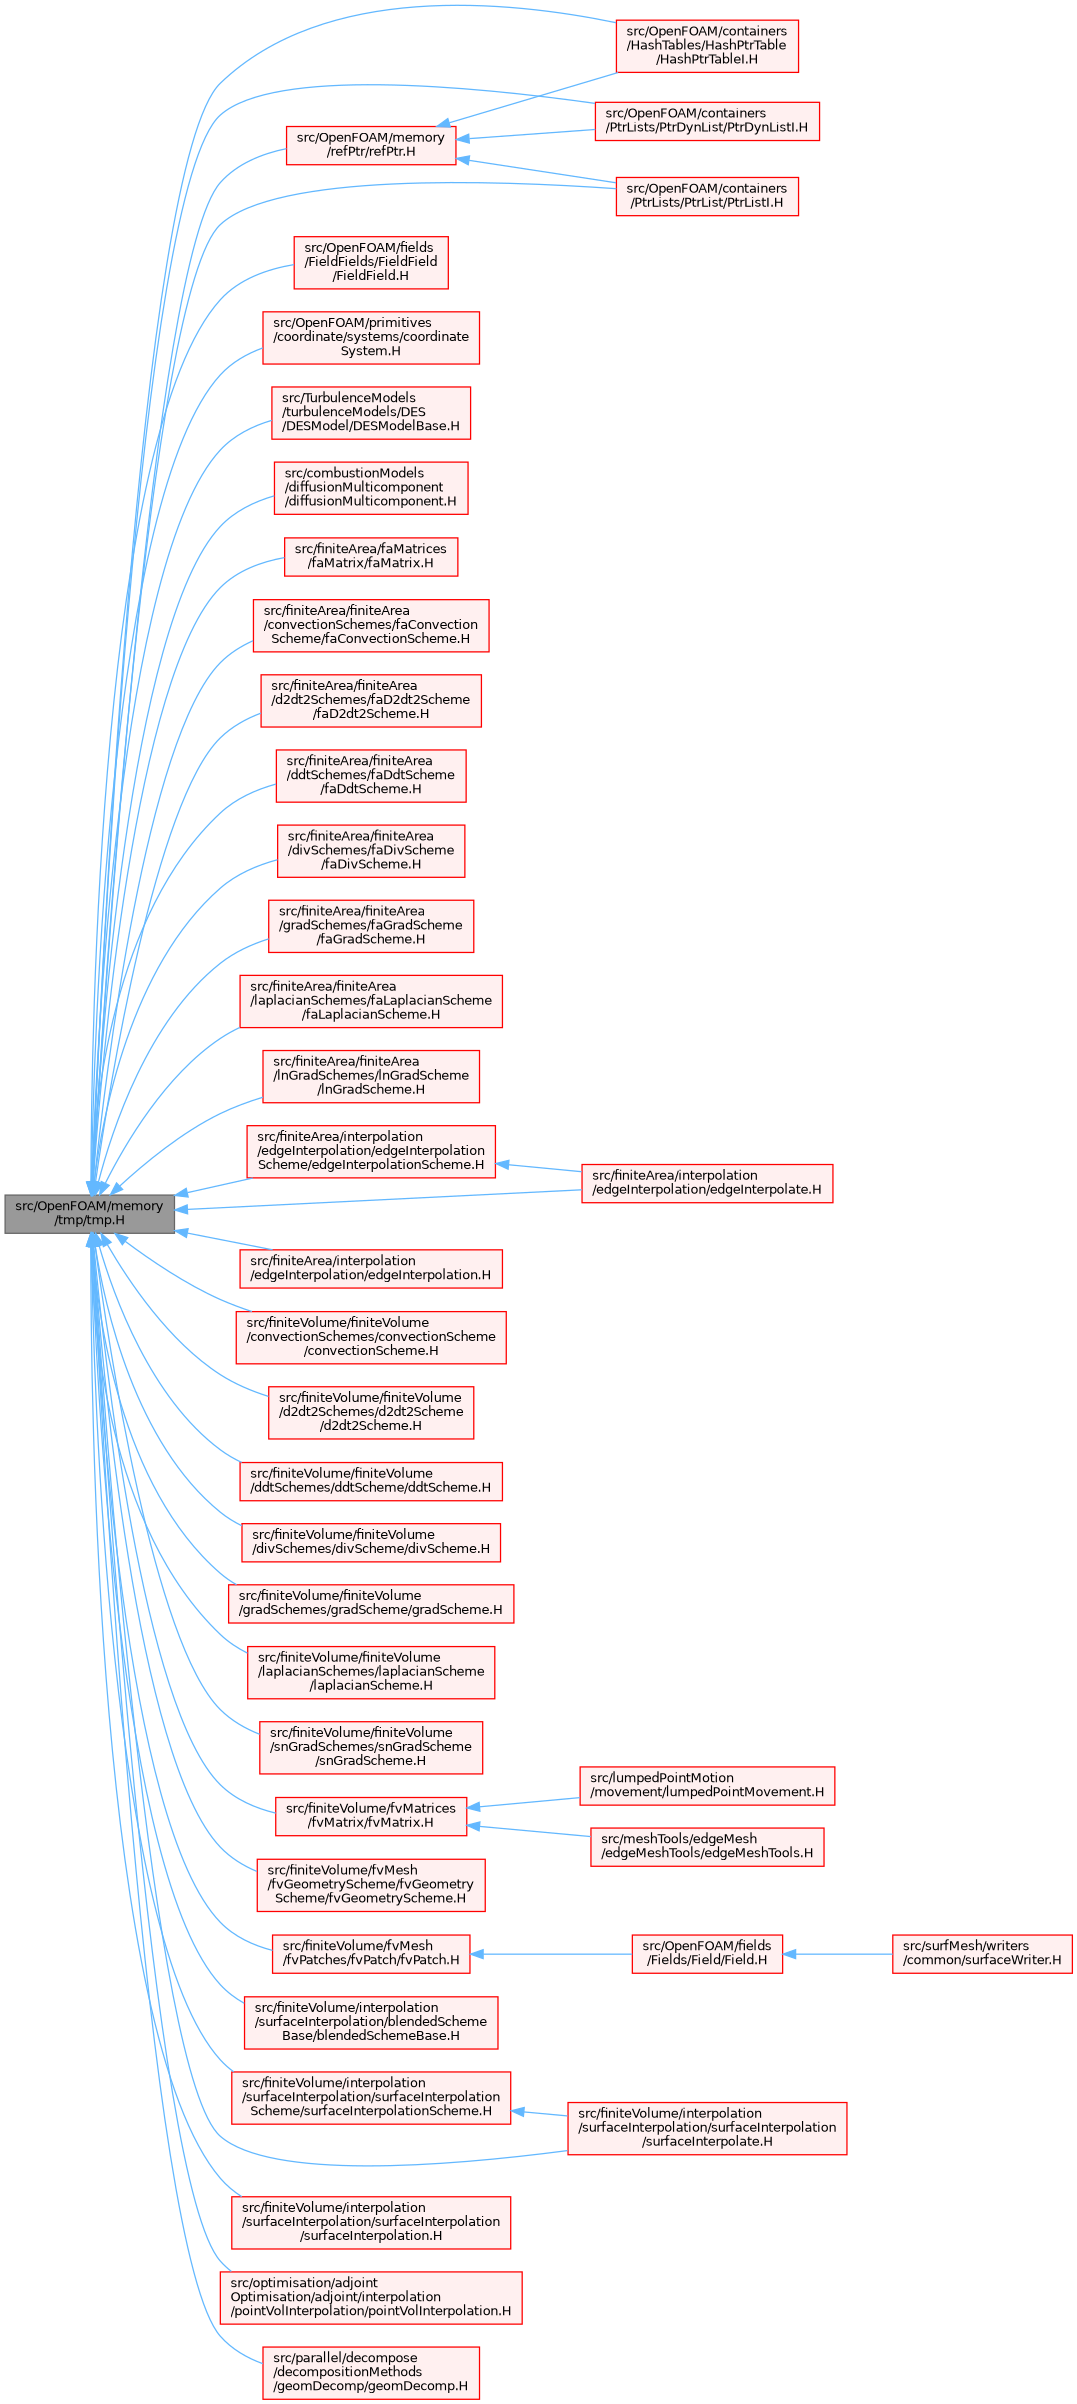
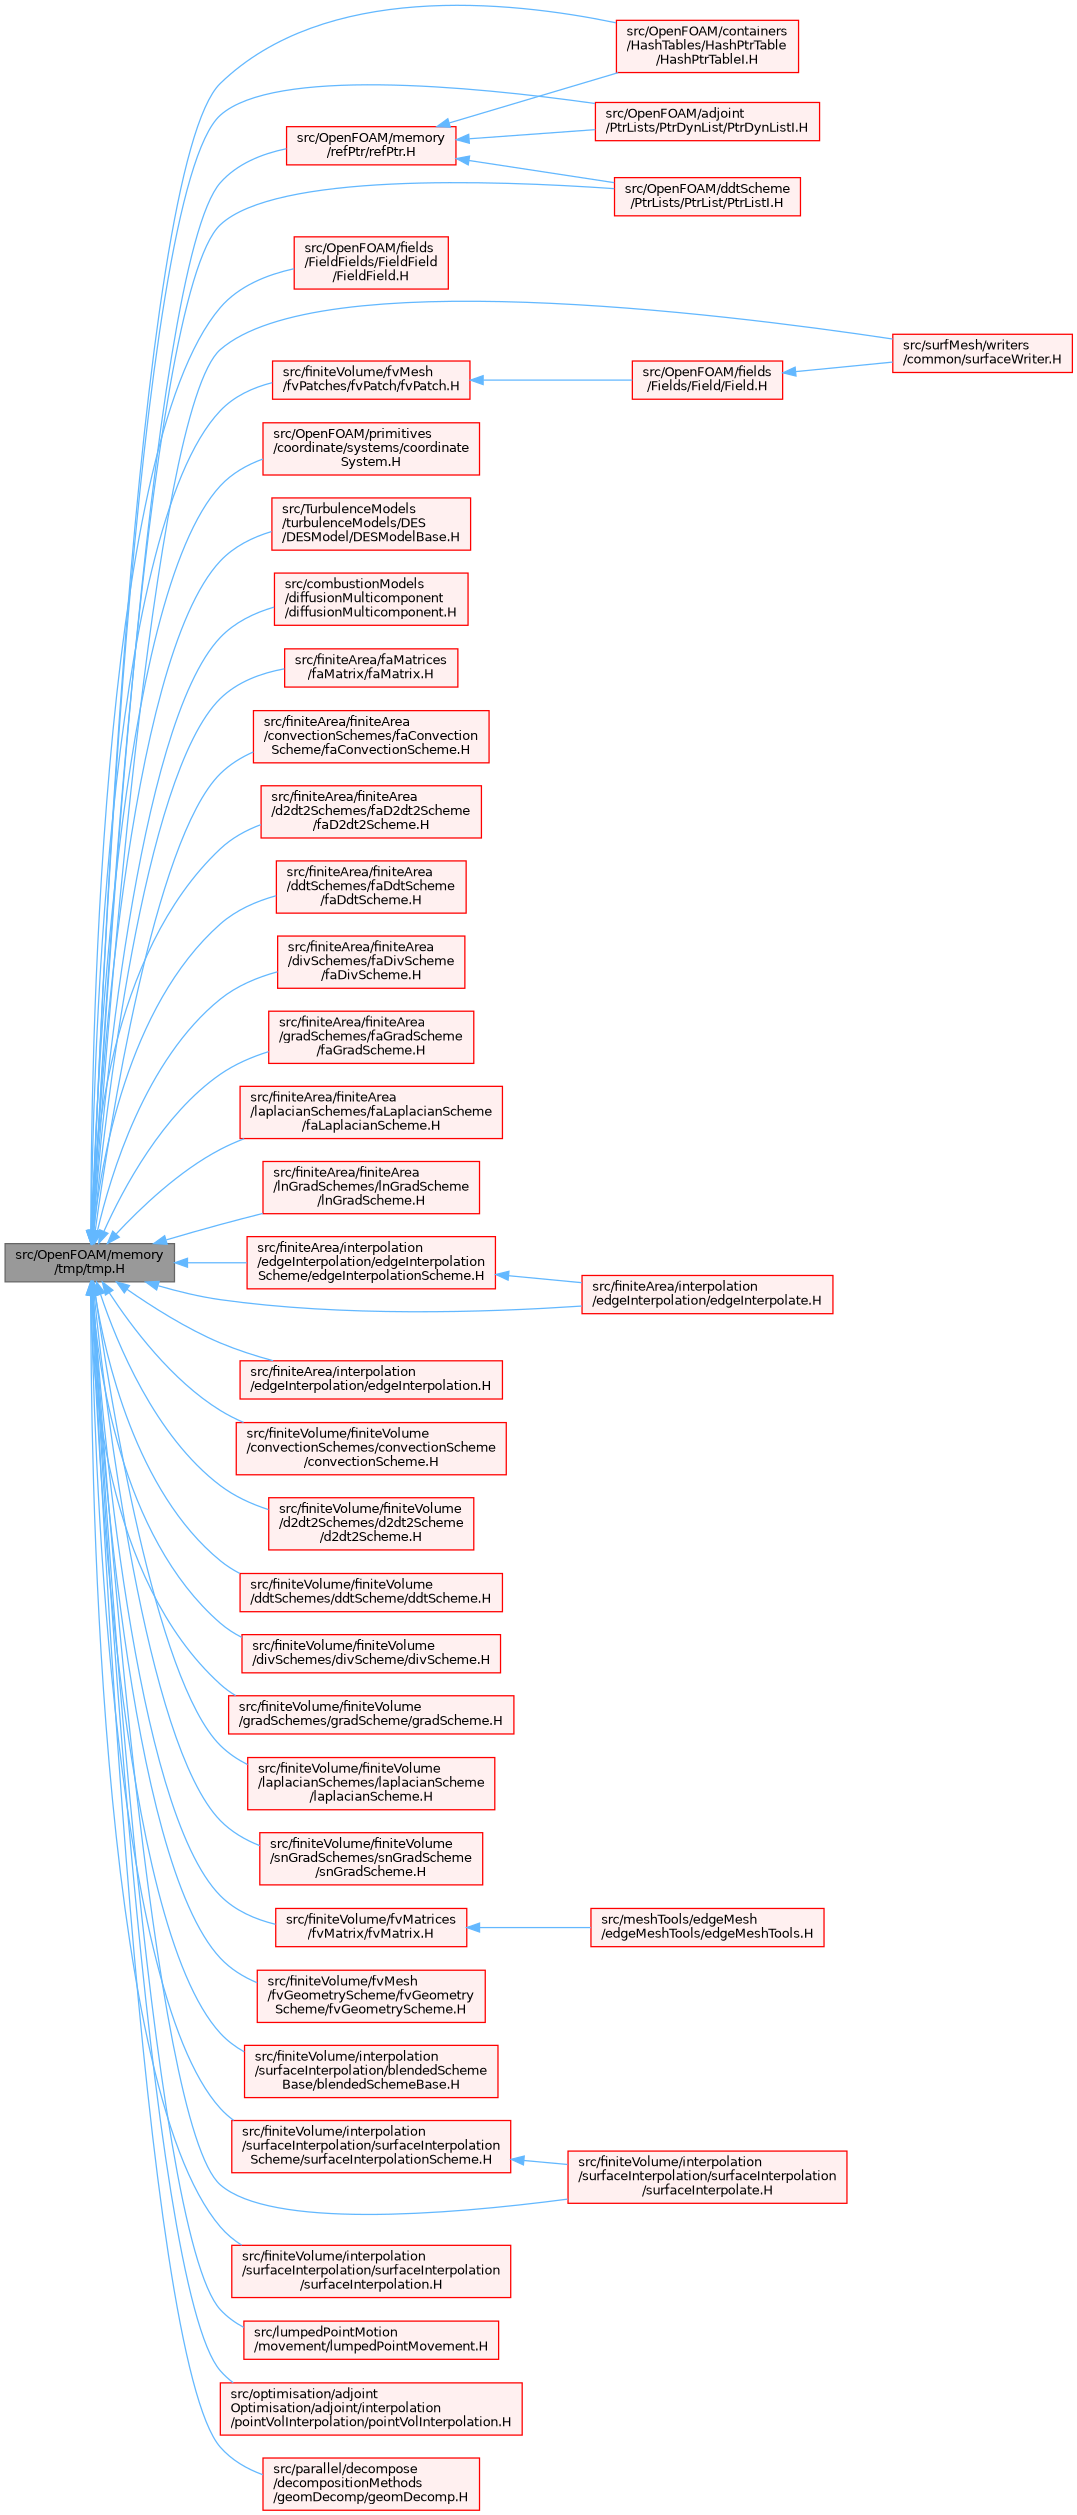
node "src/OpenFOAM/containers /PtrLists/PtrDynList/PtrDynListI.H": label "src/OpenFOAM/containers /PtrLists/PtrDynList/PtrDynListI.H" -> "src/OpenFOAM/adjoint /PtrLists/PtrDynList/PtrDynListI.H"
node "src/OpenFOAM/containers /PtrLists/PtrList/PtrListI.H": label "src/OpenFOAM/containers /PtrLists/PtrList/PtrListI.H" -> "src/OpenFOAM/ddtScheme /PtrLists/PtrList/PtrListI.H"
edge "src/surfMesh/writers /common/surfaceWriter.H" -> "src/OpenFOAM/memory /tmp/tmp.H": added
edge "src/lumpedPointMotion /movement/lumpedPointMovement.H" -> "src/finiteVolume/fvMatrices /fvMatrix/fvMatrix.H": now "src/lumpedPointMotion /movement/lumpedPointMovement.H" -> "src/OpenFOAM/memory /tmp/tmp.H"
